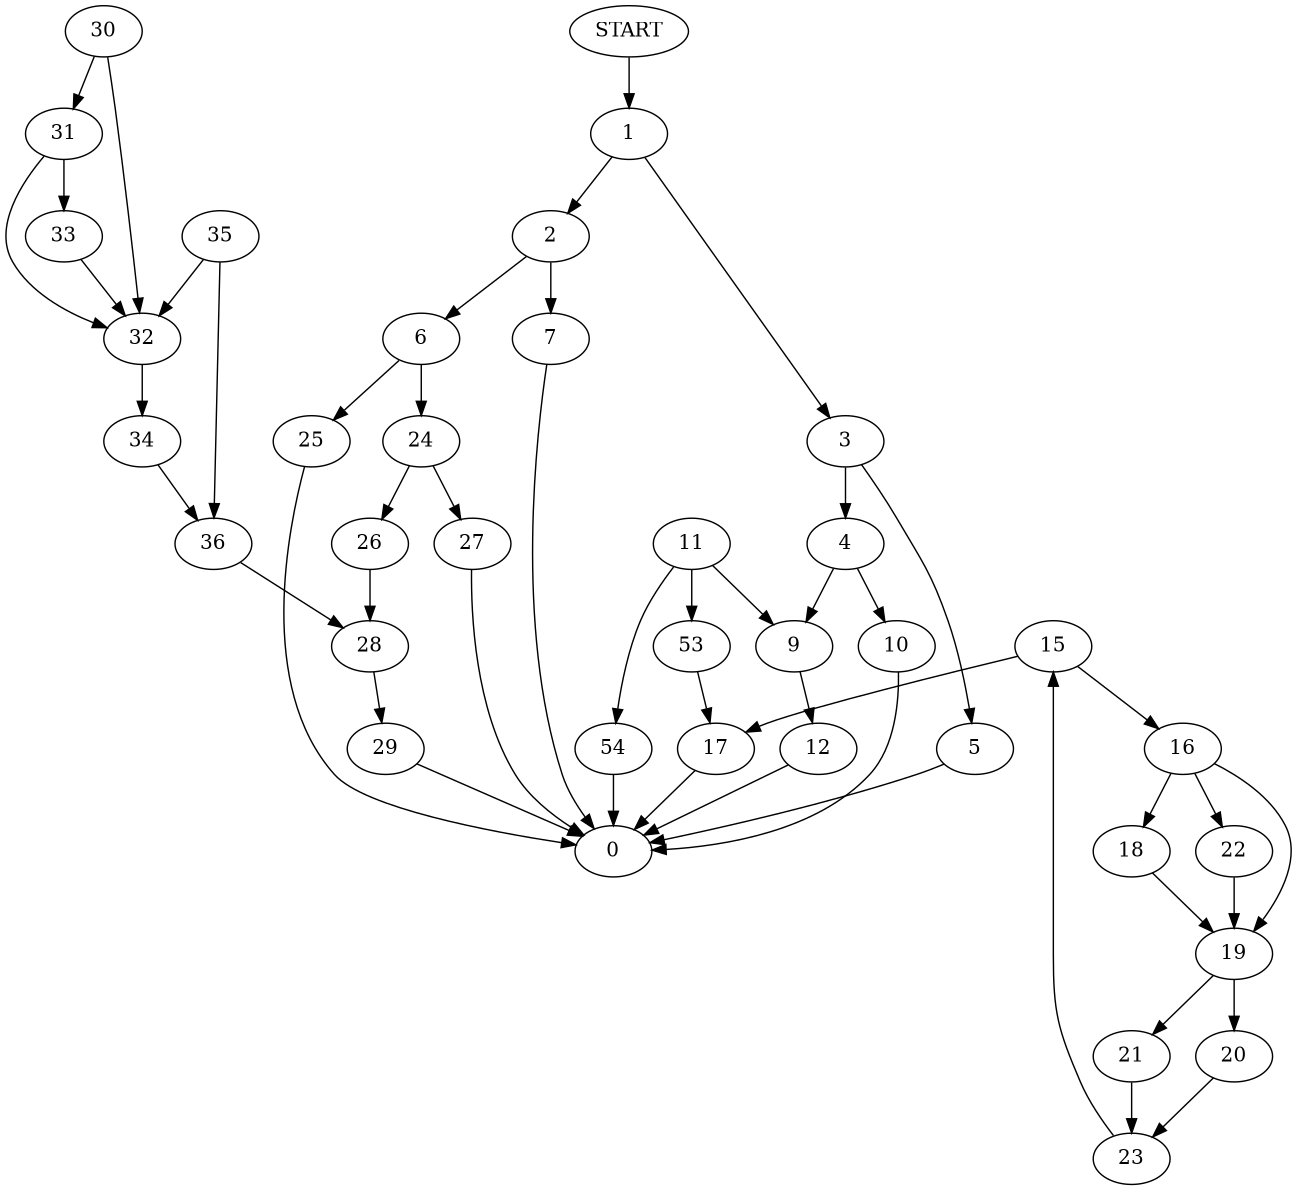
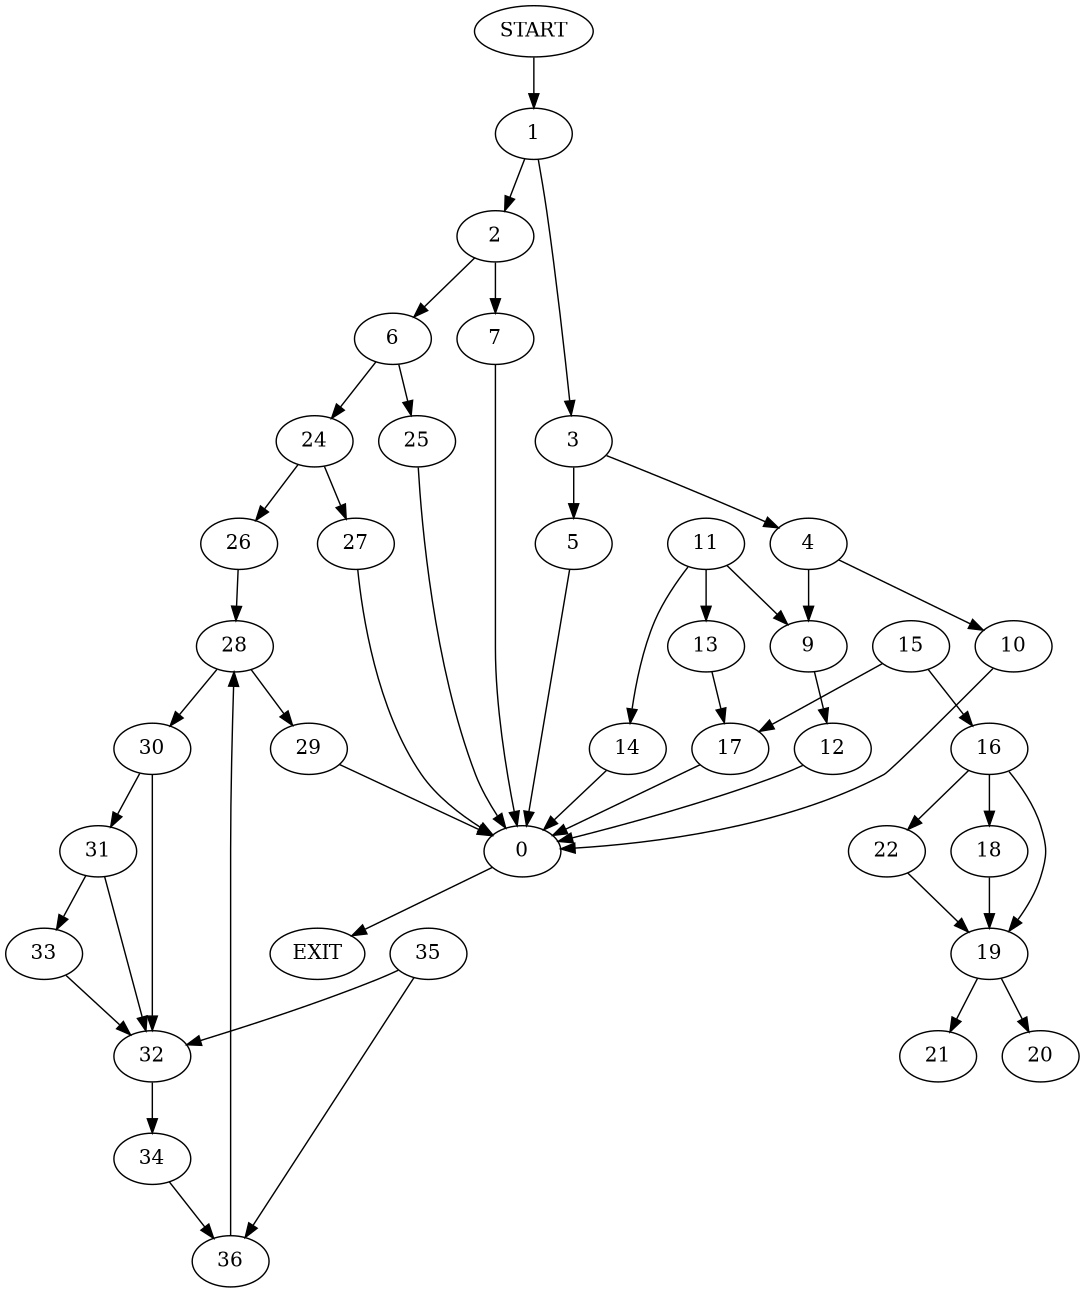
node "53": label "53" -> "13"
edge "28" -> "30": added
node "54": label "54" -> "14"
node "EXIT": added
node "23": removed
